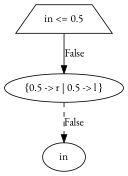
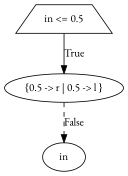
edge "in <= 0.5" -> "{0.5 -> r | 0.5 -> l }": label "False" -> "True"
